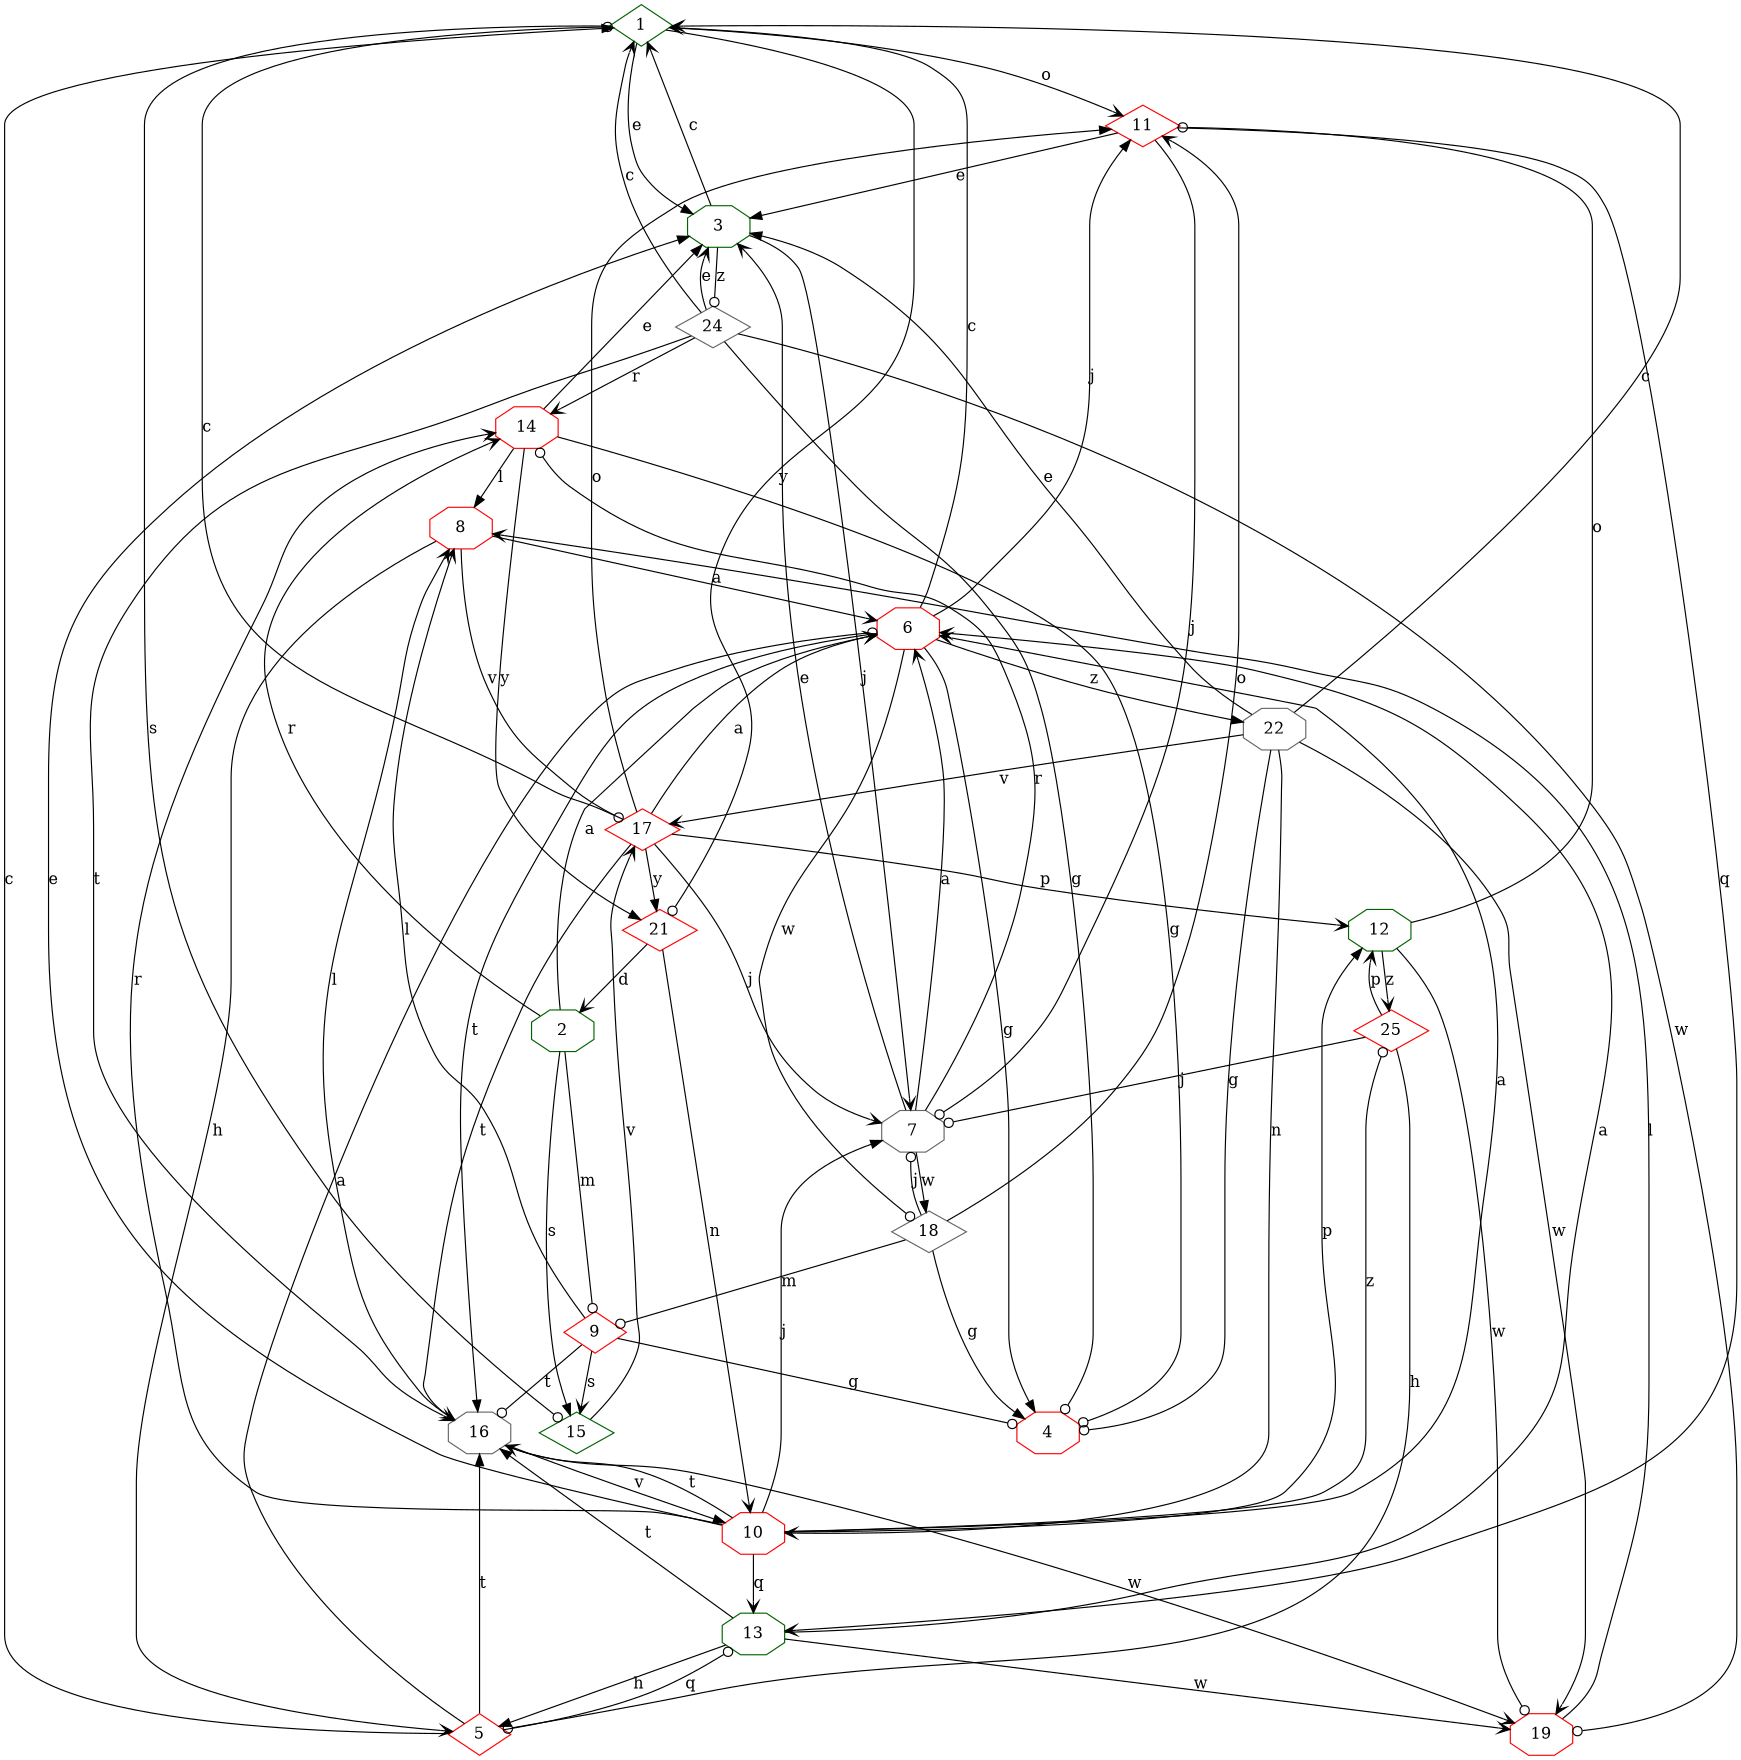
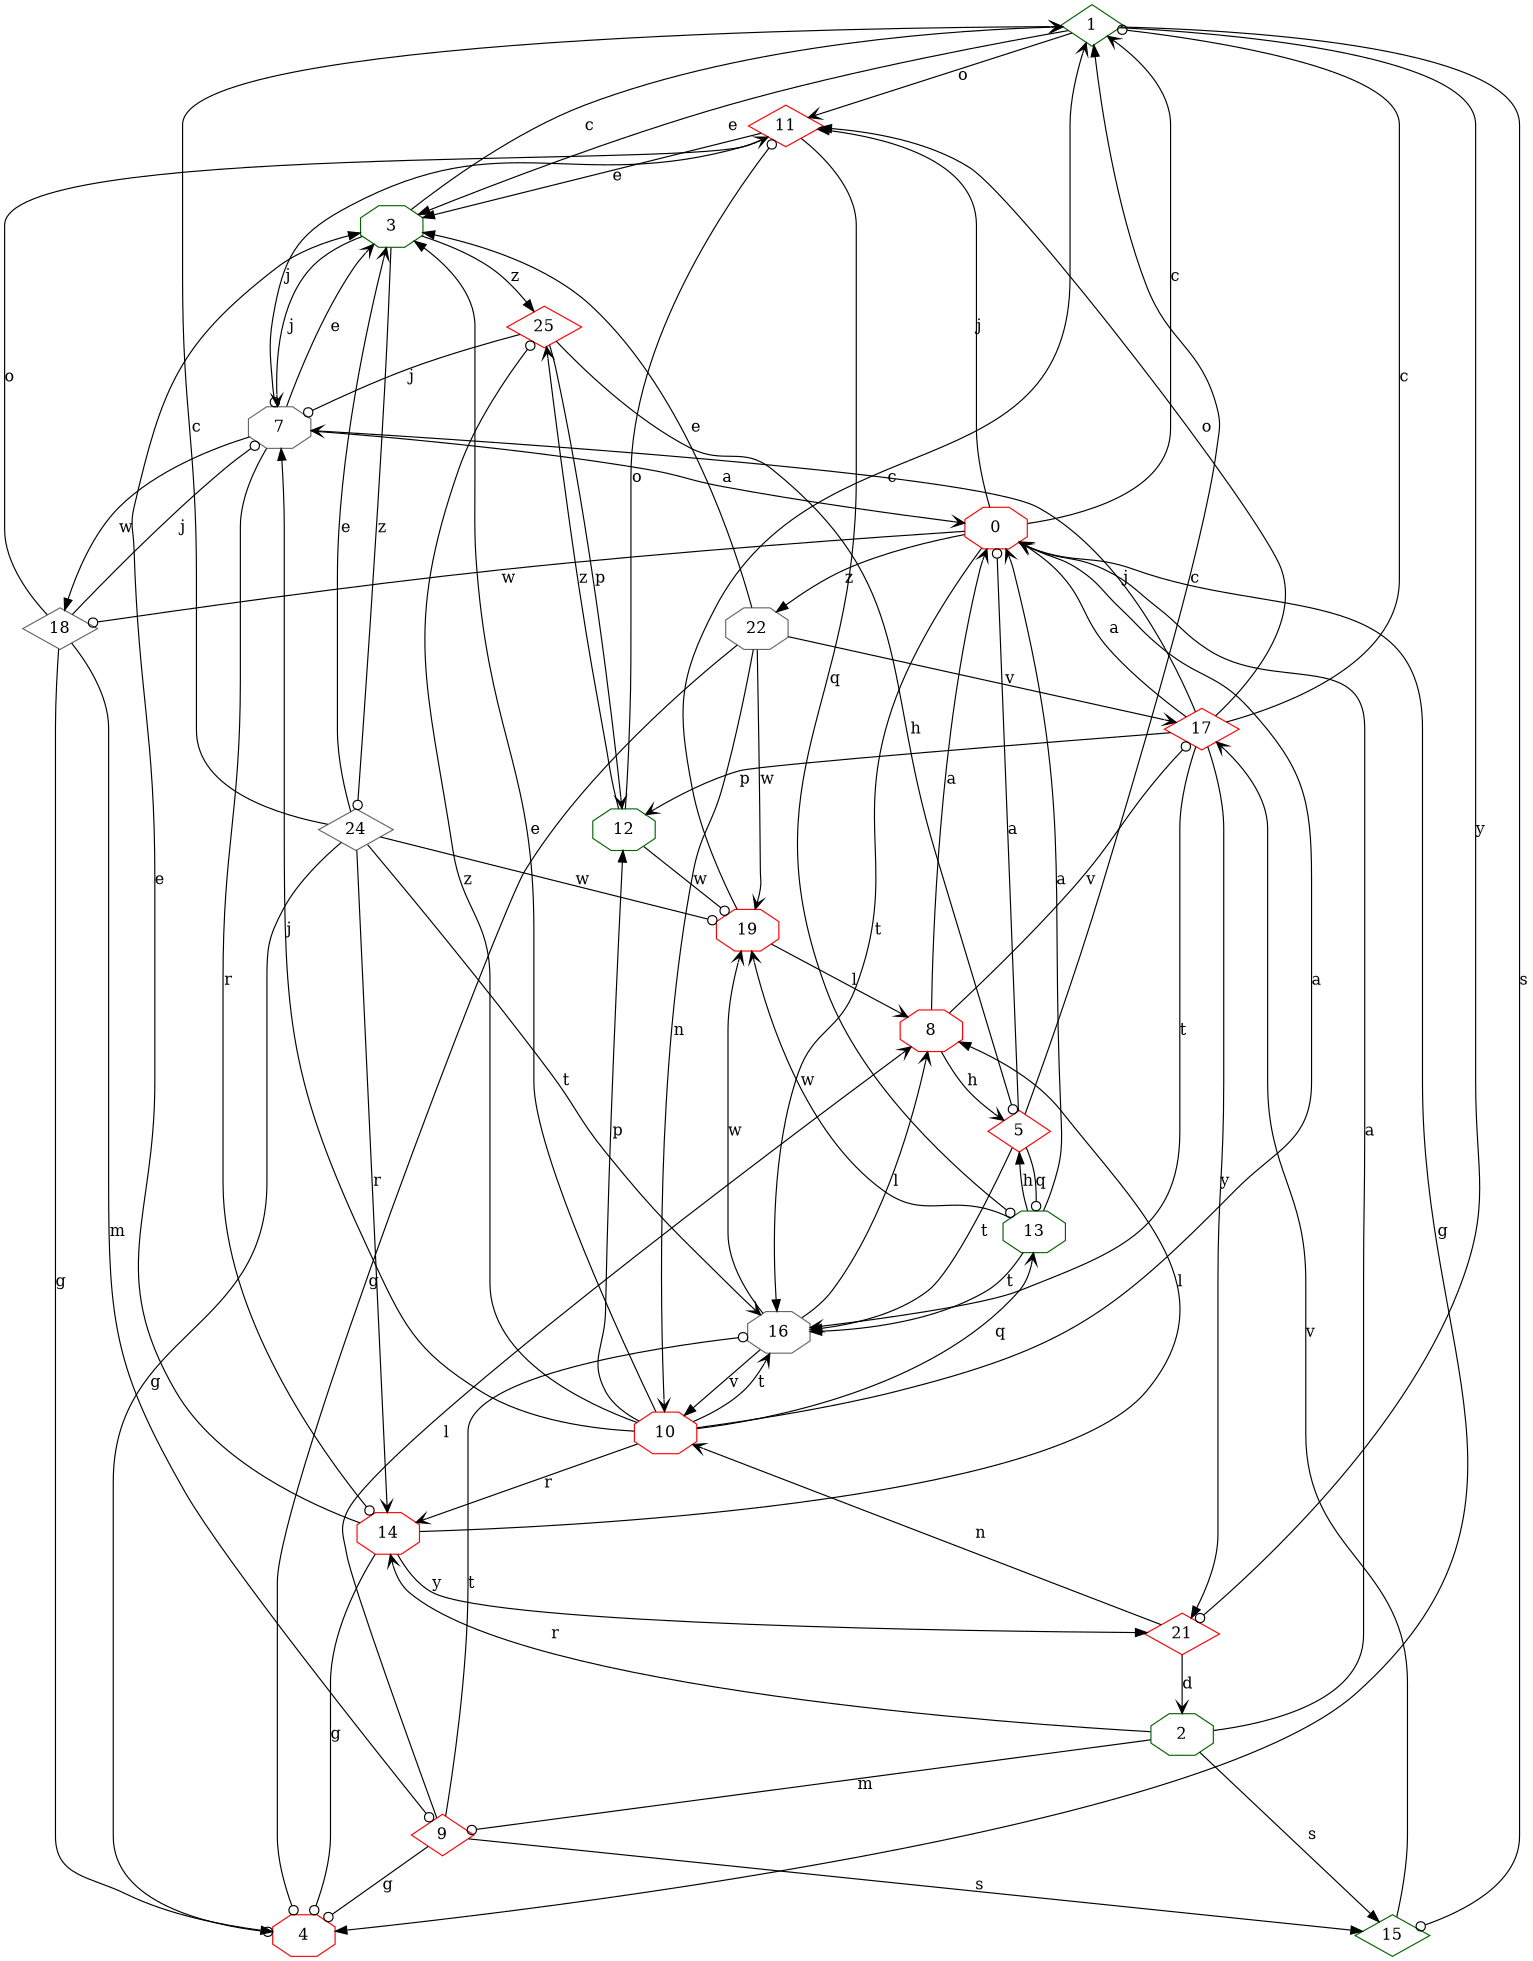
edge "22" -> "1": now "19" -> "1"
edge "3" -> "25": added, label "z"
node "6": label "6" -> "0"
edge "11" -> "13": arrowhead vee -> odot
edge "9" -> "15": arrowhead vee -> normal
